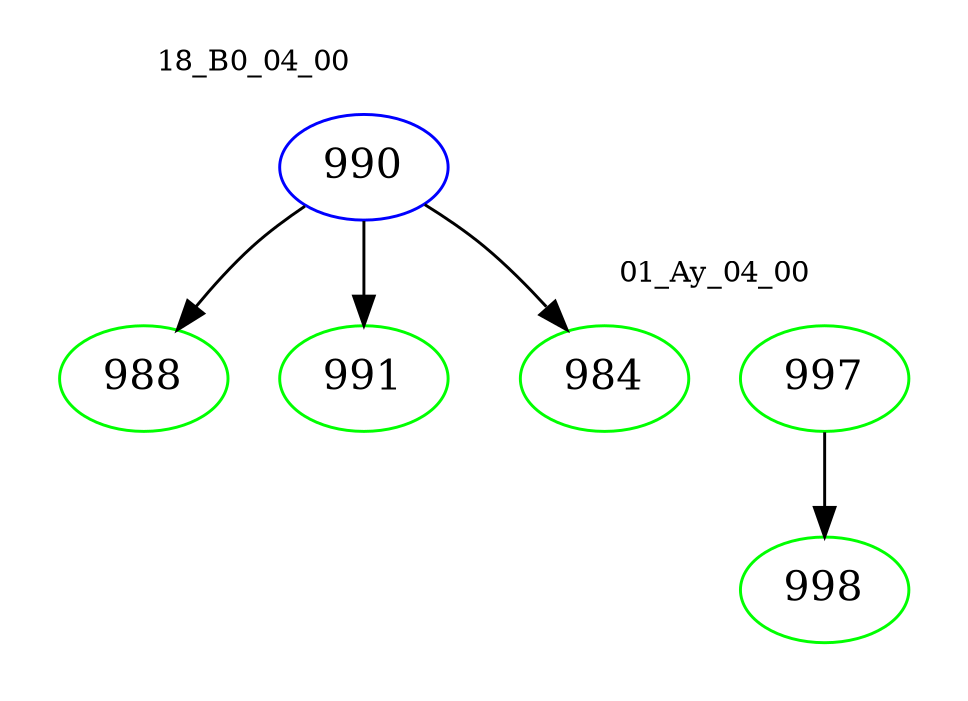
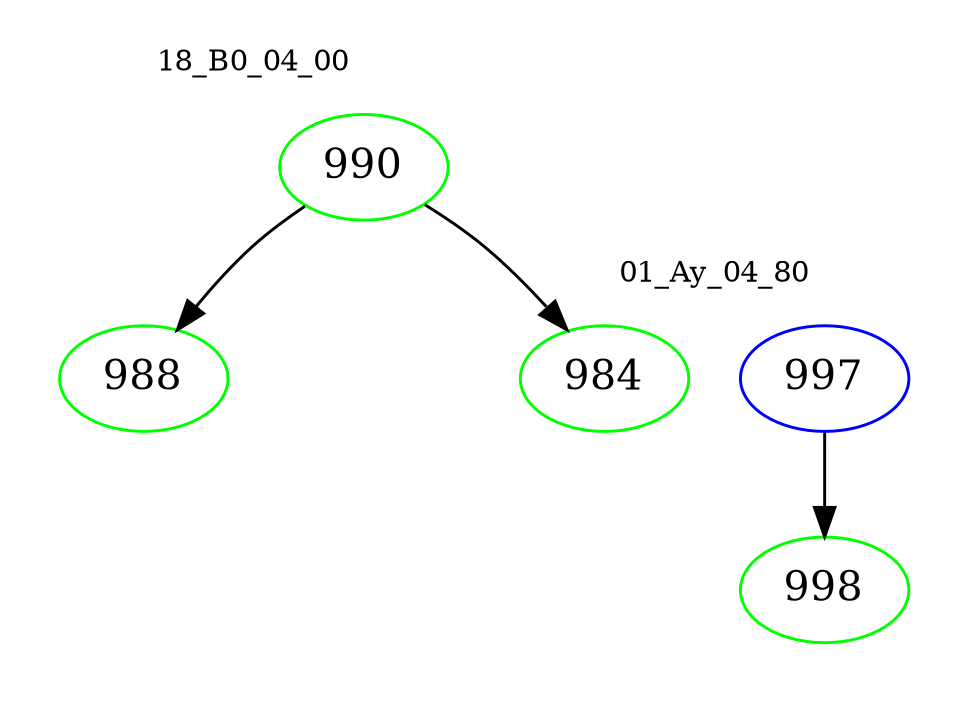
node "990": color blue -> green
cluster "01_Ay_04_00": label "01_Ay_04_00" -> "01_Ay_04_80"
node "991": removed
node "997": color green -> blue
